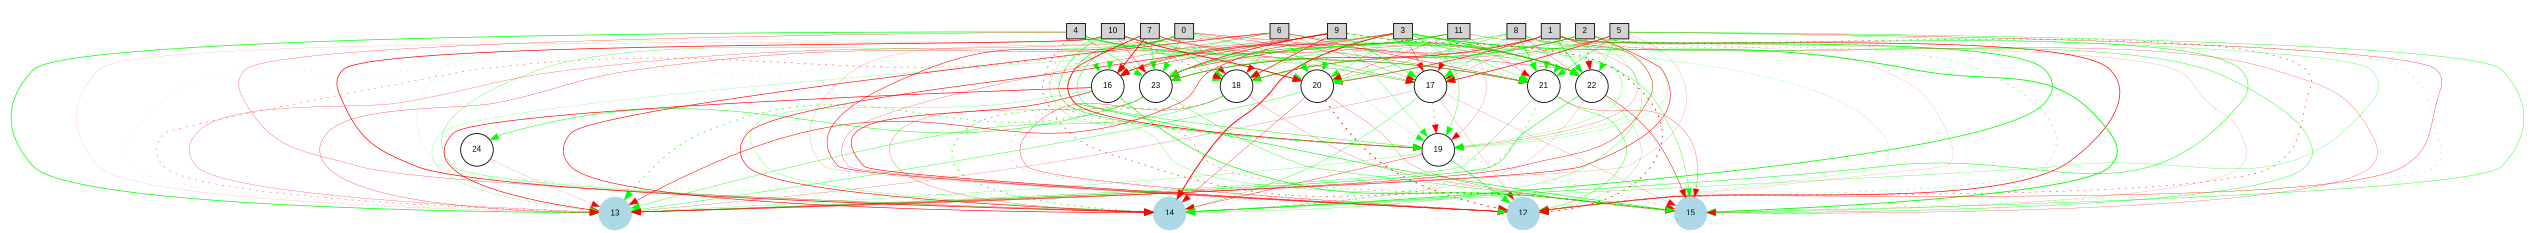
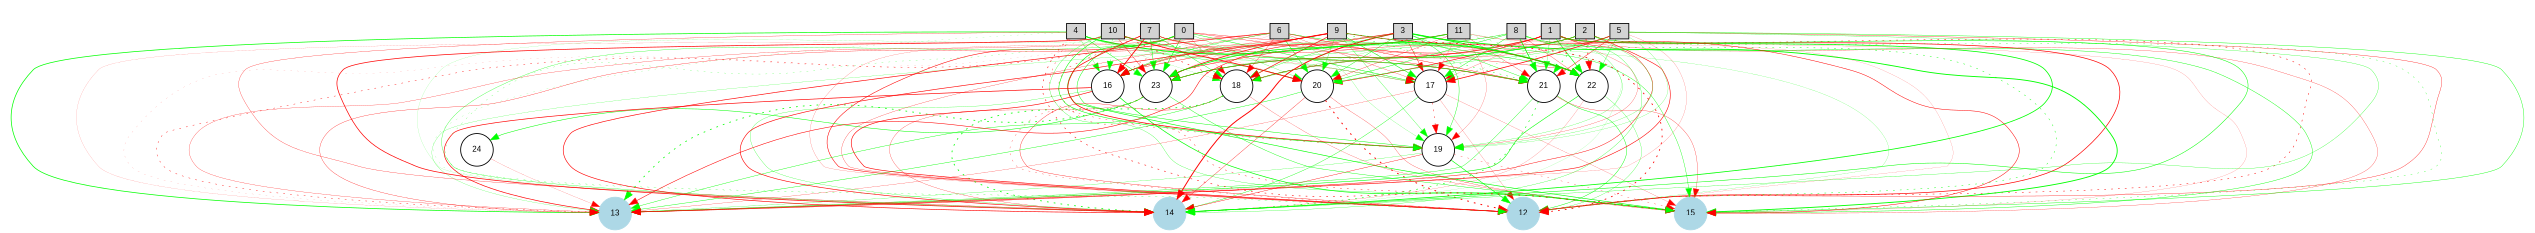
edge "5" -> "21": color green -> red
edge "22" -> "15": now "9" -> "15"
